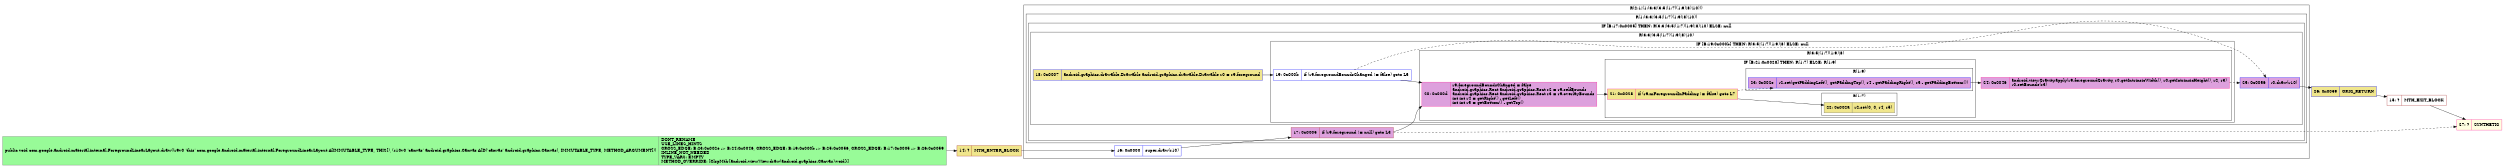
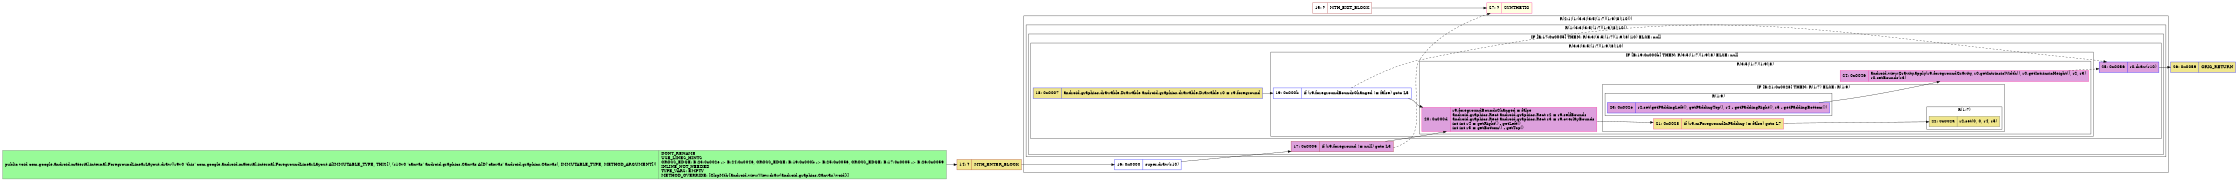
edge "21: 0x0028" -> "23: 0x002e": removed
edge "26: 0x0059" -> "15: ?": removed
